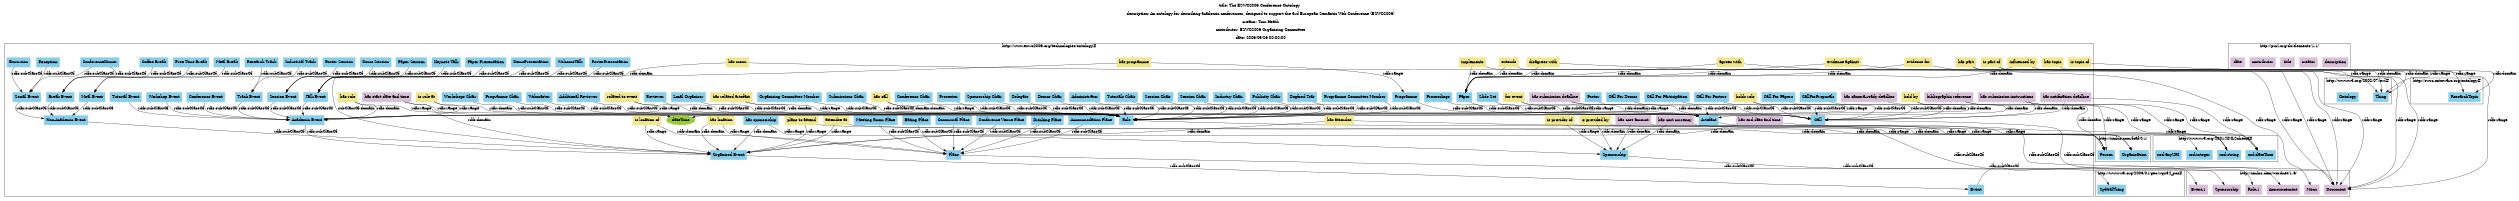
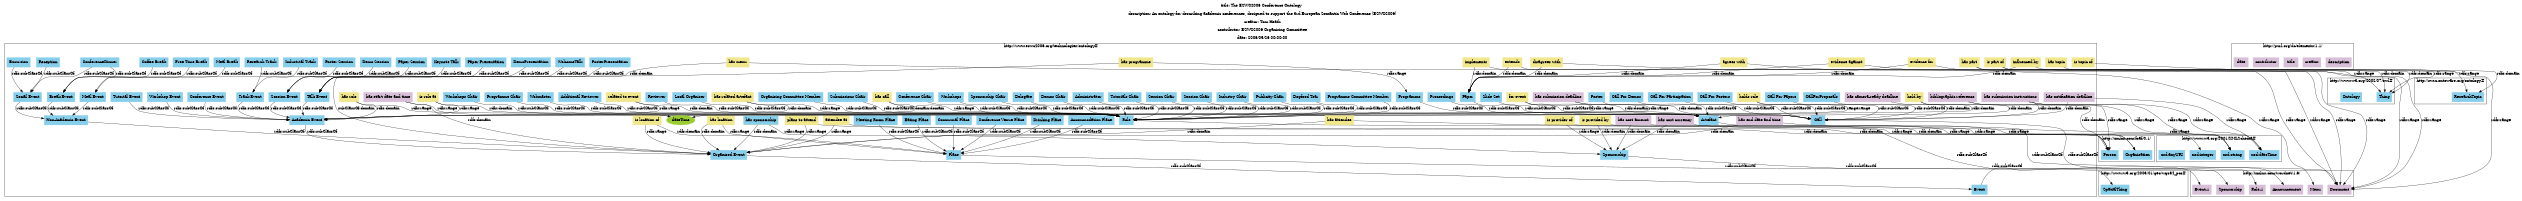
node "Presenter": label "Presenter" -> "Workshops"
edge "holds role" -> "Role": label "rdfs:range" -> "range:range"
